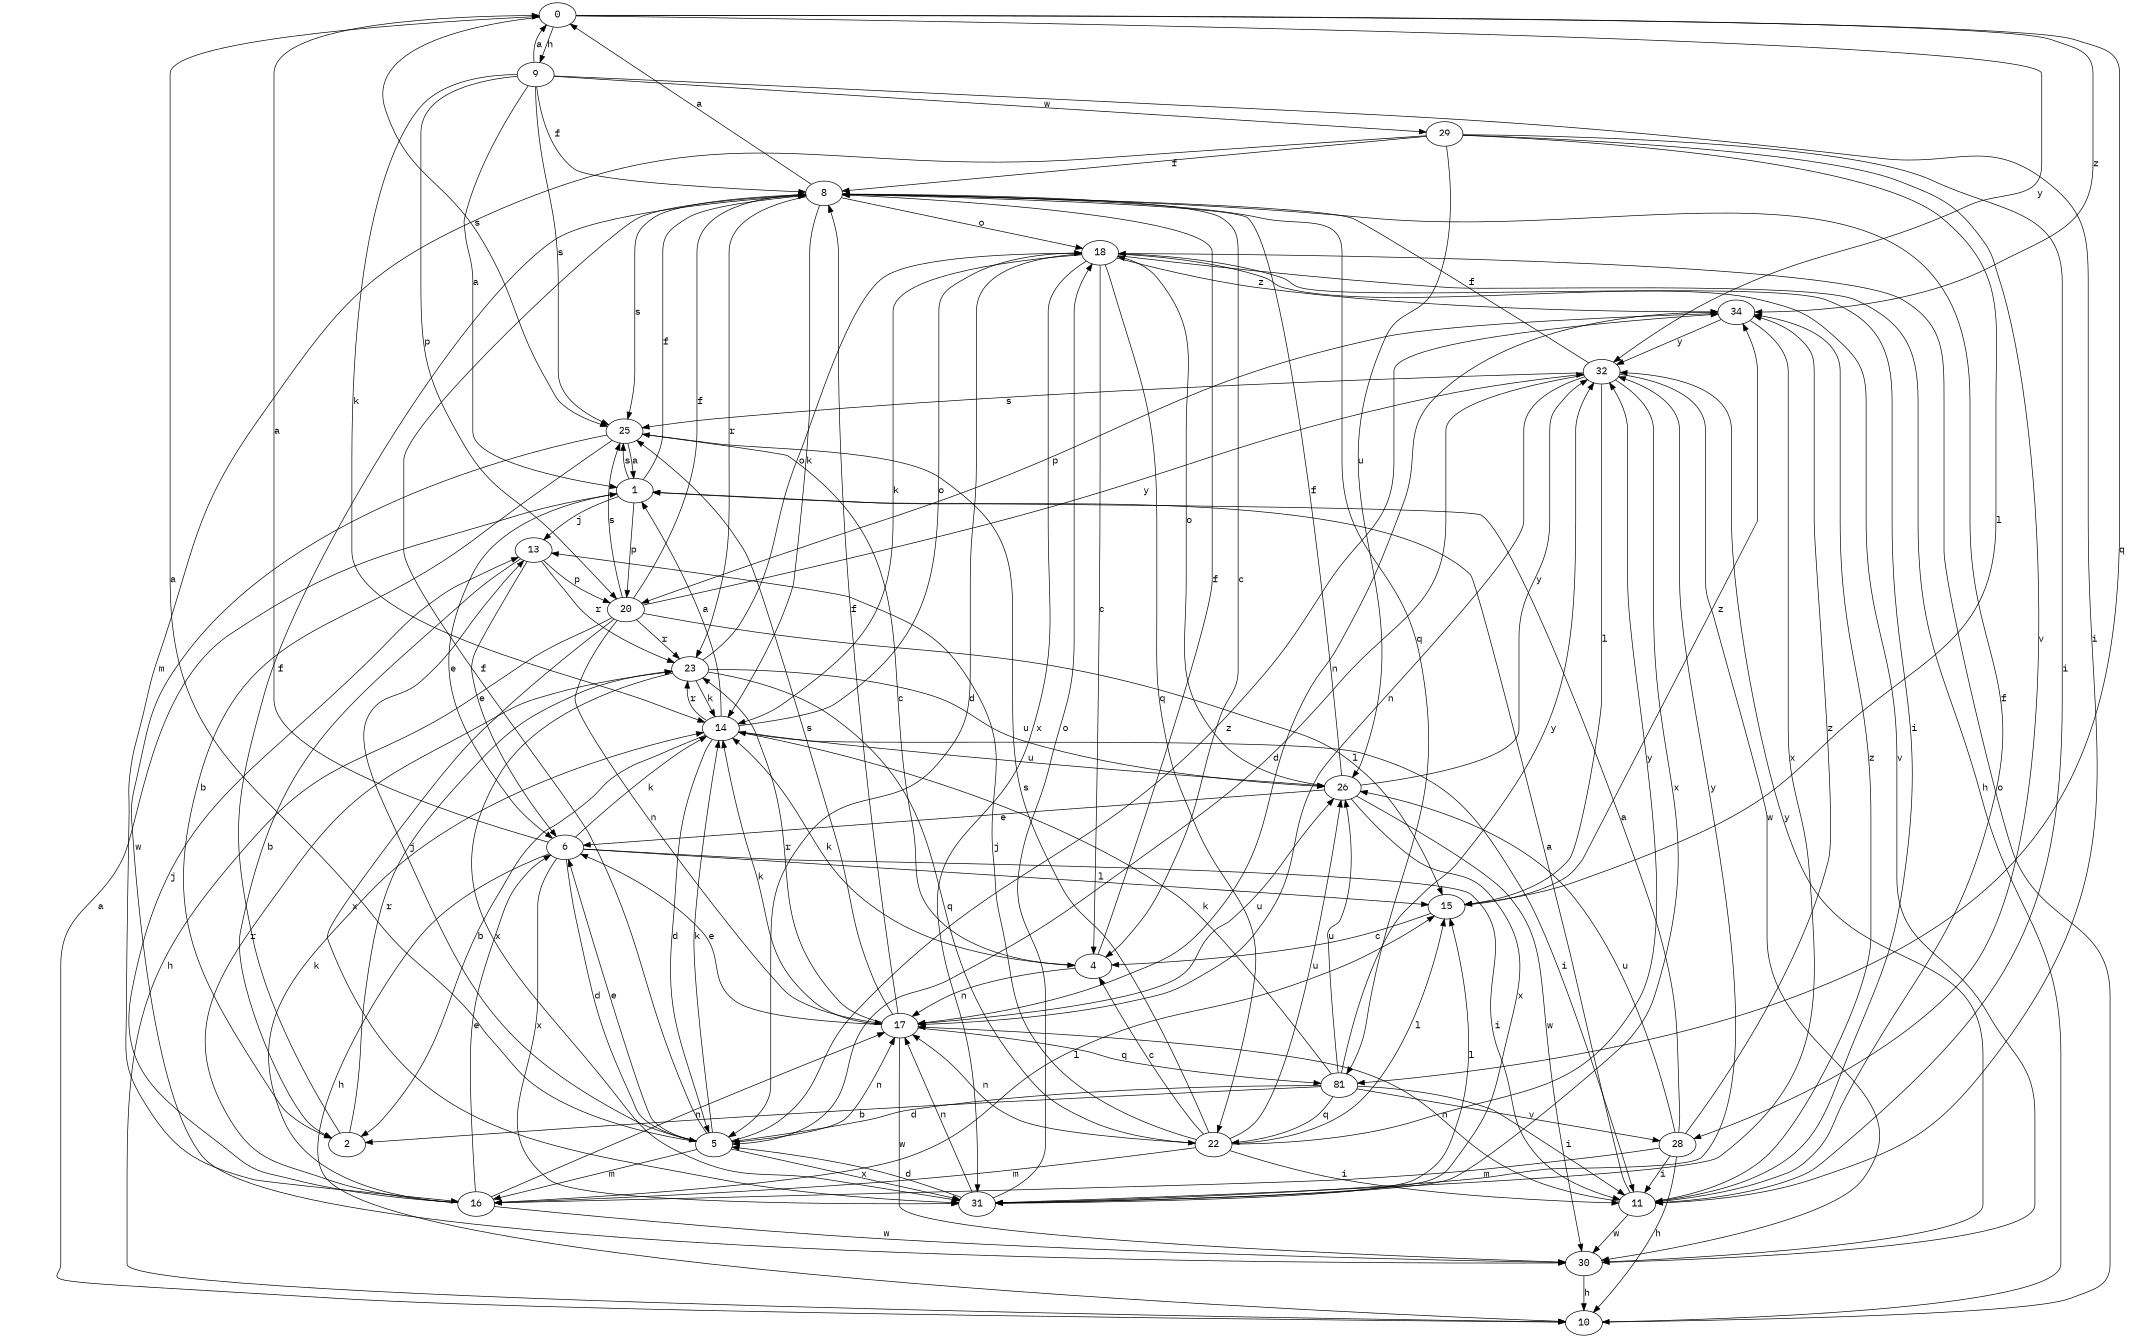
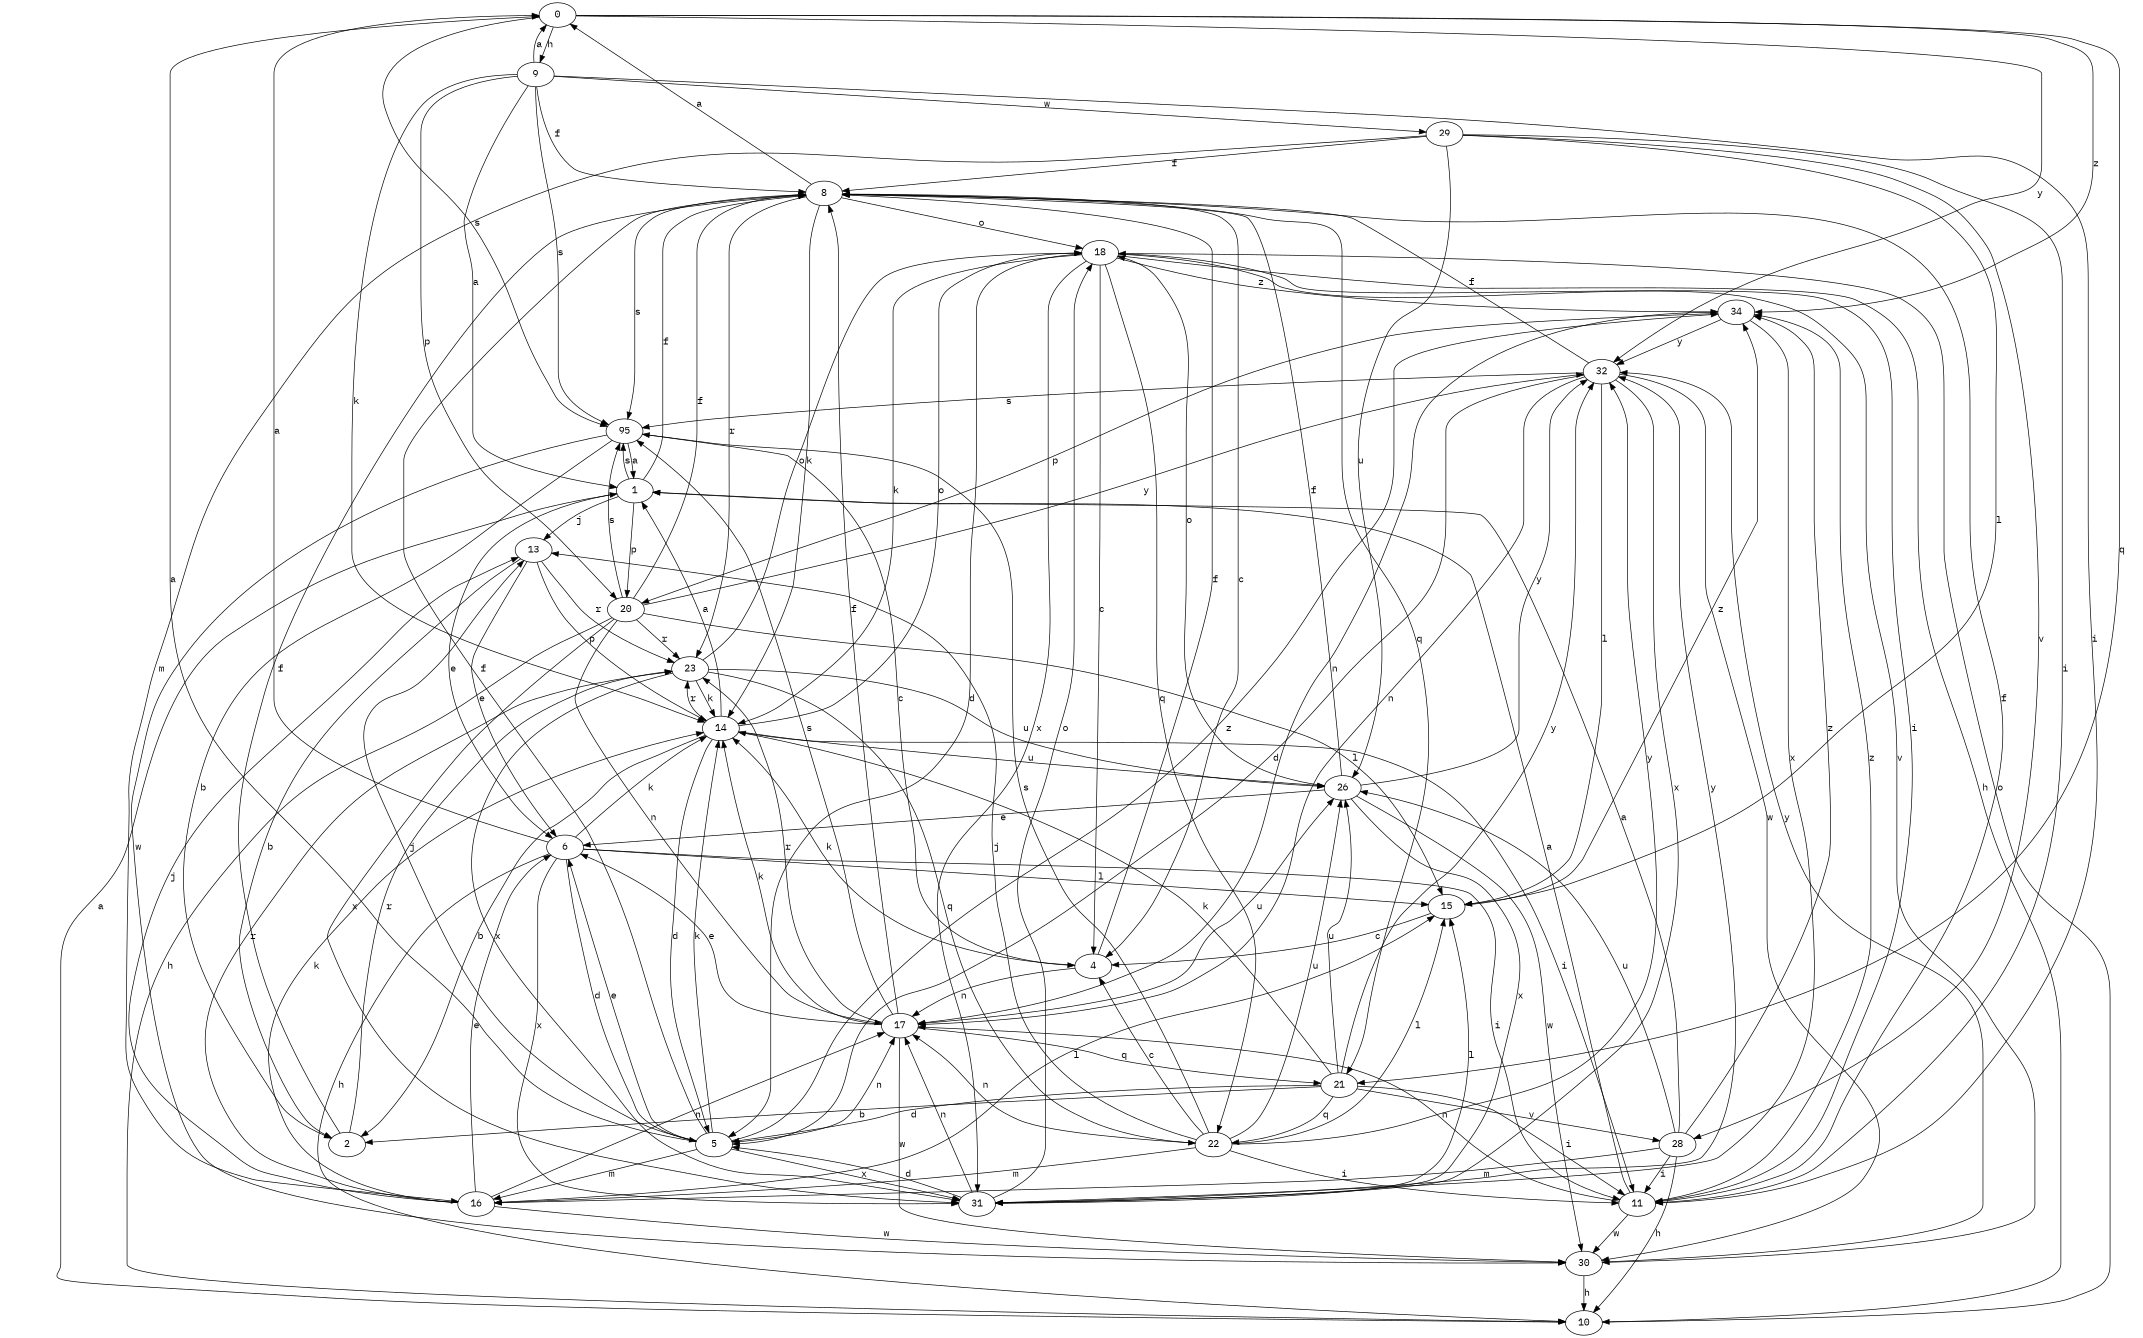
node "25": label "25" -> "95"
edge "13" -> "20": now "13" -> "14"
node "81": label "81" -> "21"
